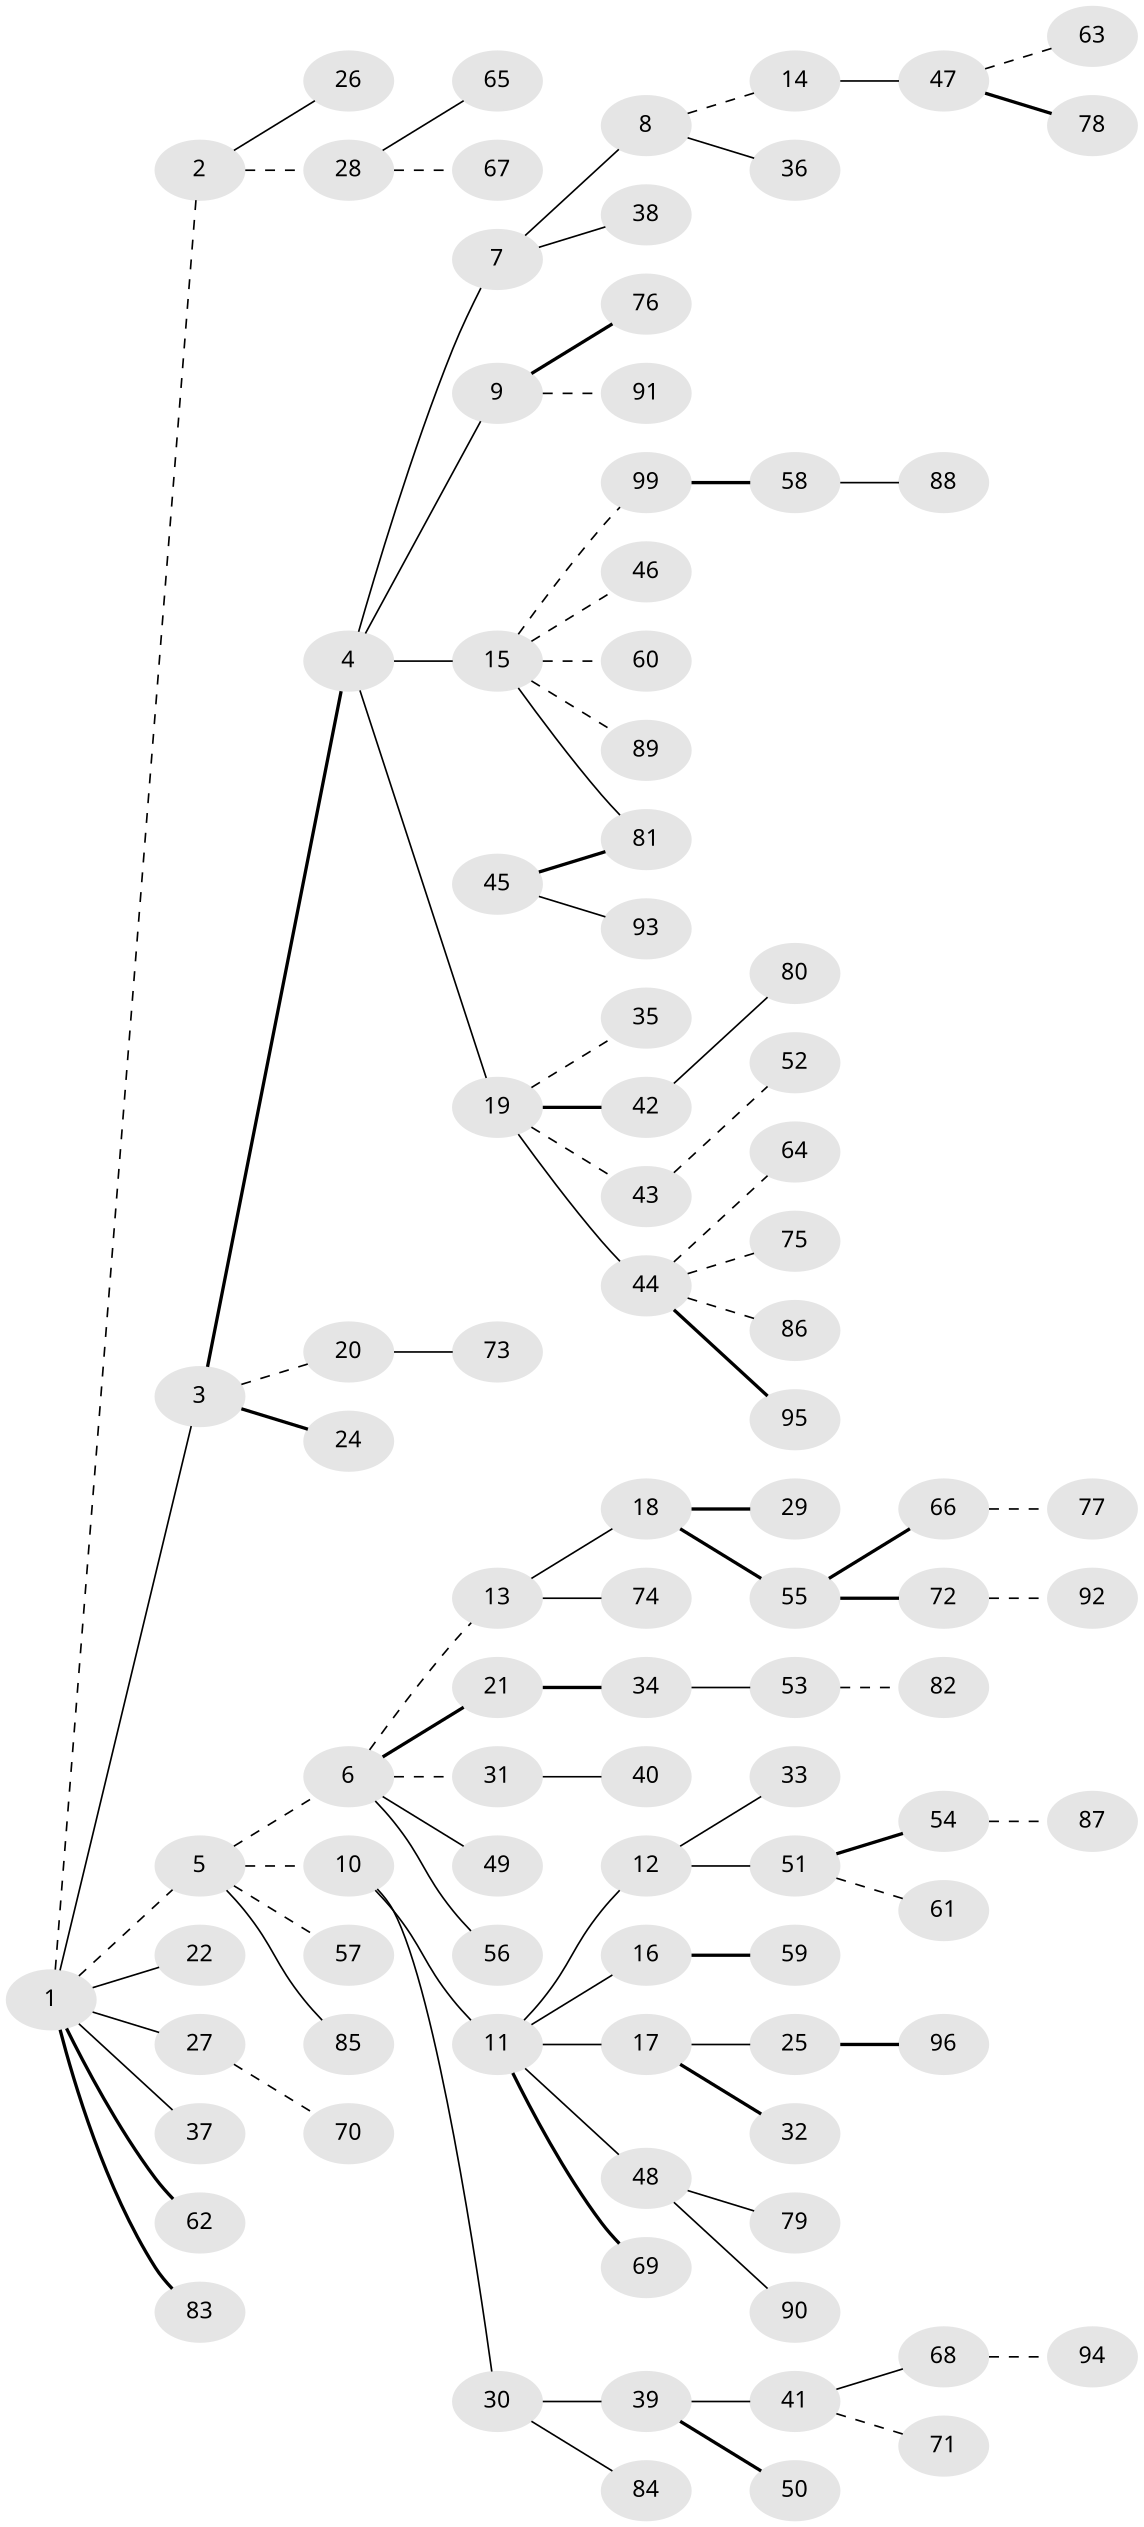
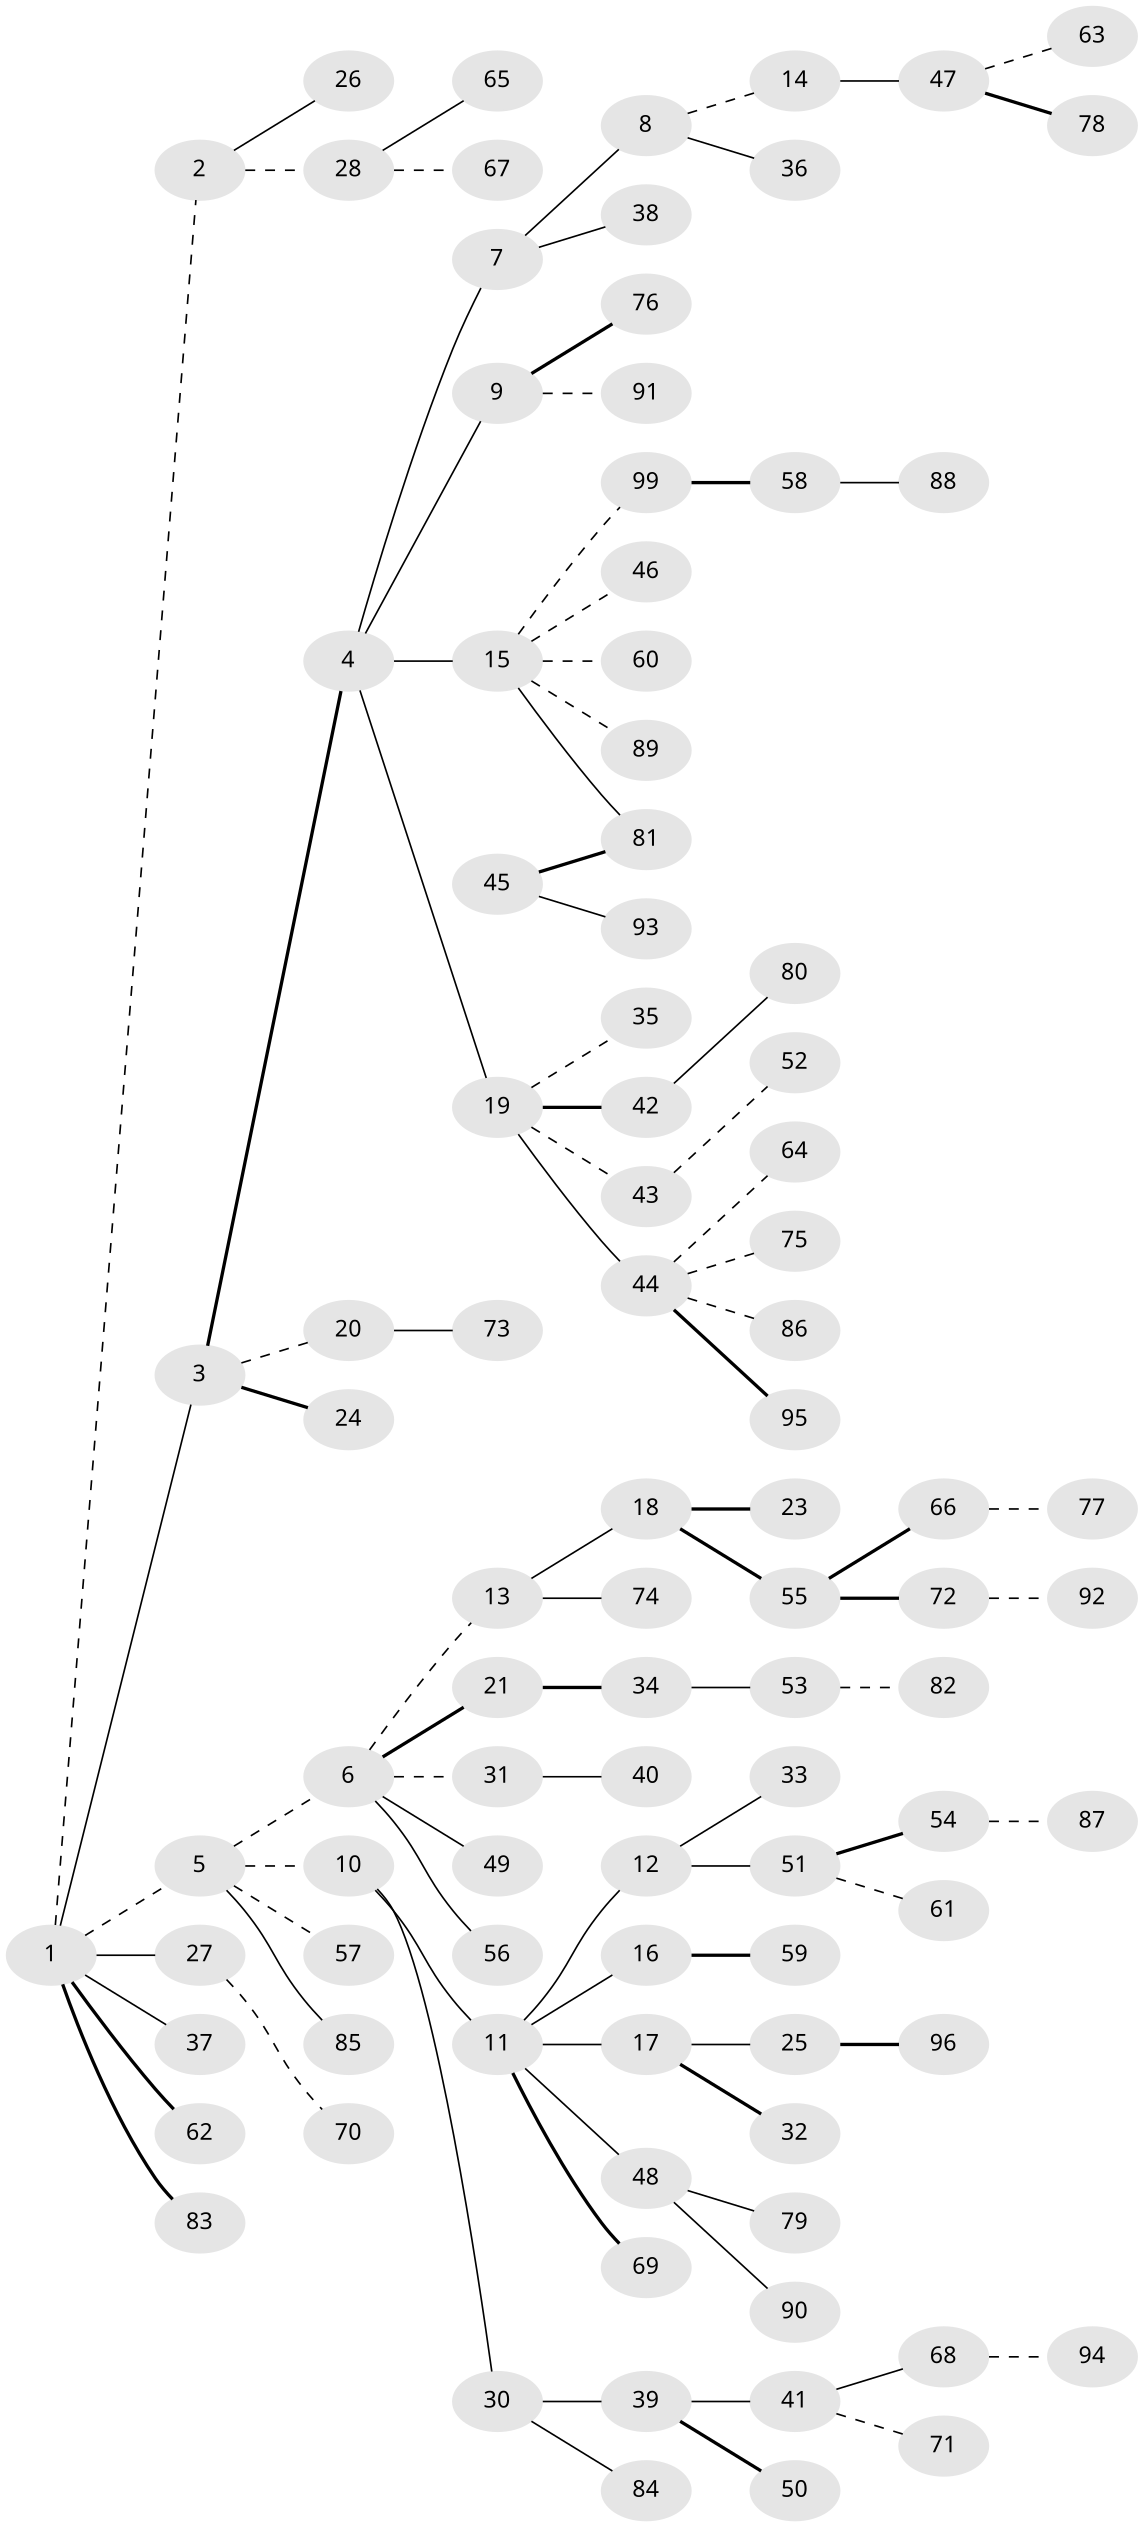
node "29": label "29" -> "23"
node "22": removed
